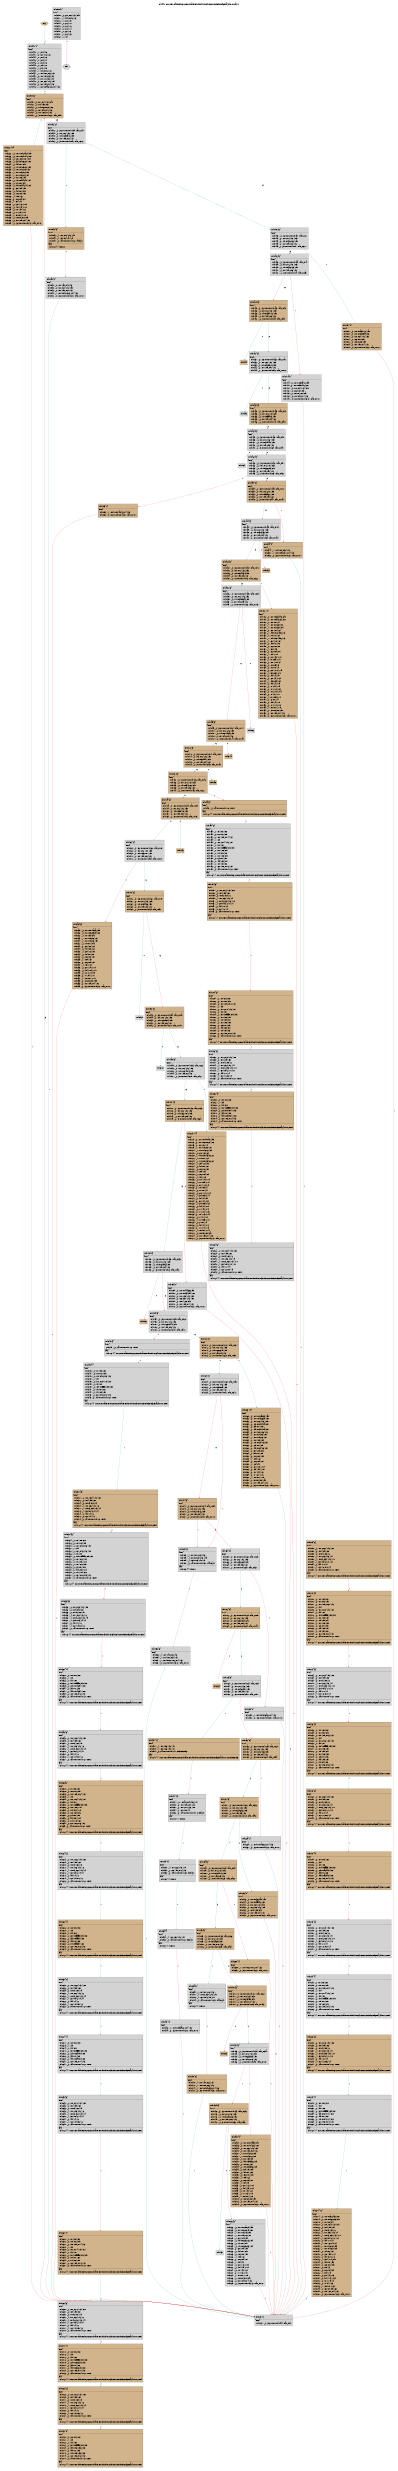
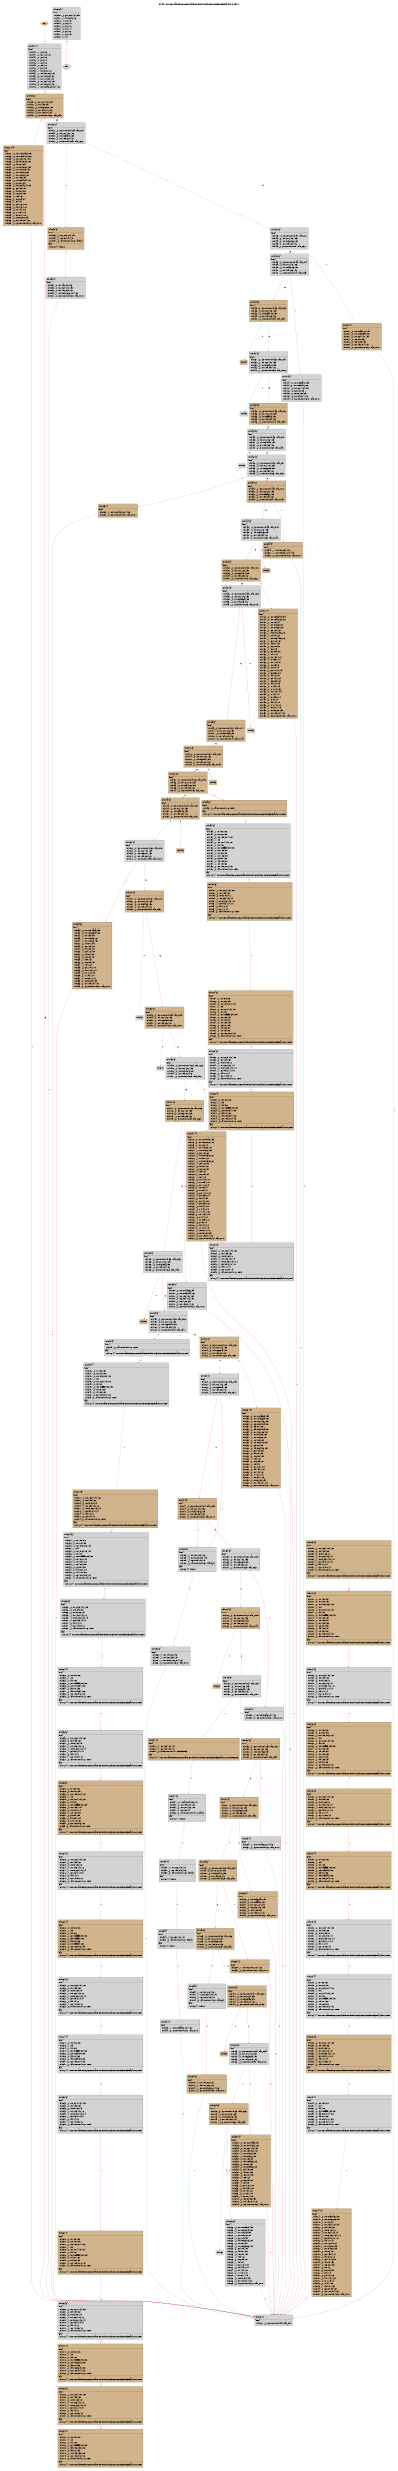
node "0x40314a": removed
